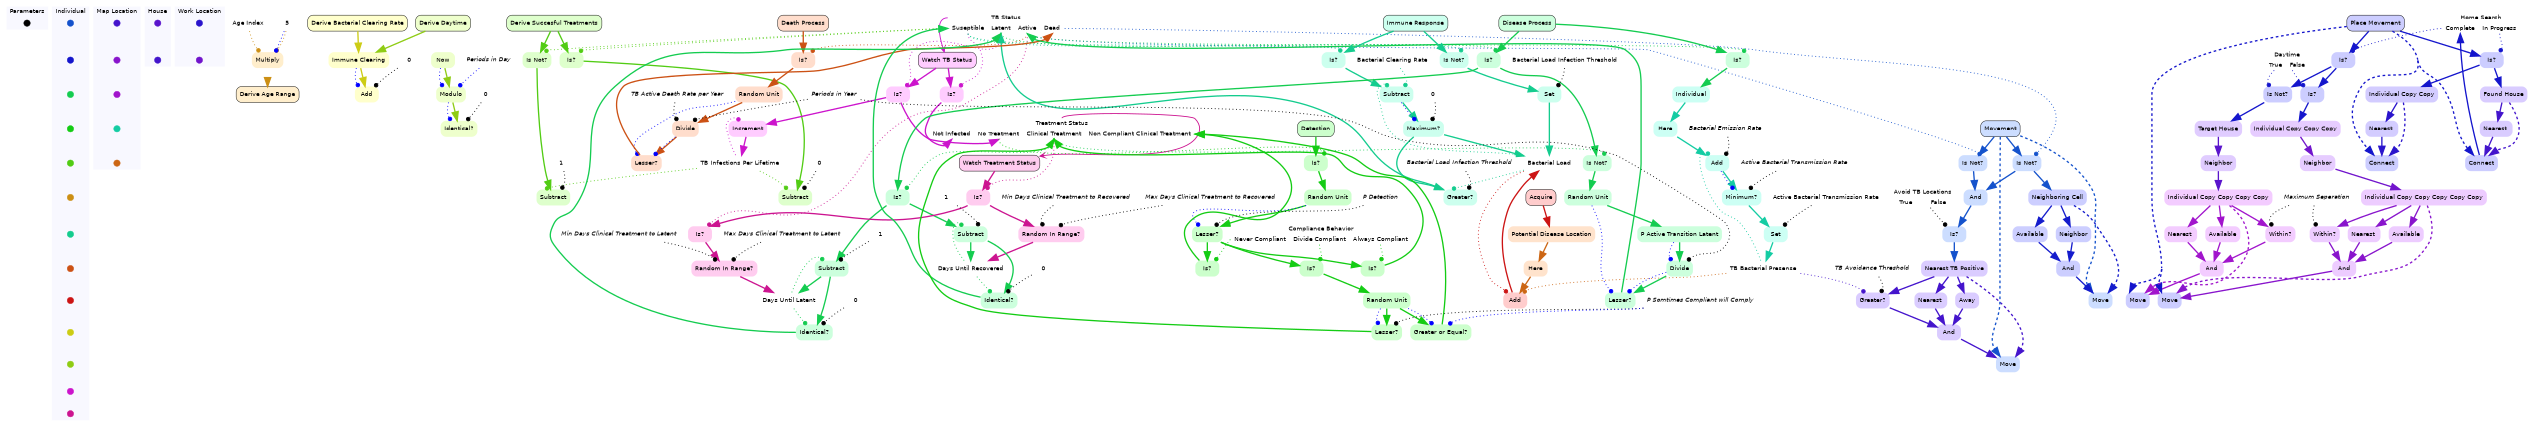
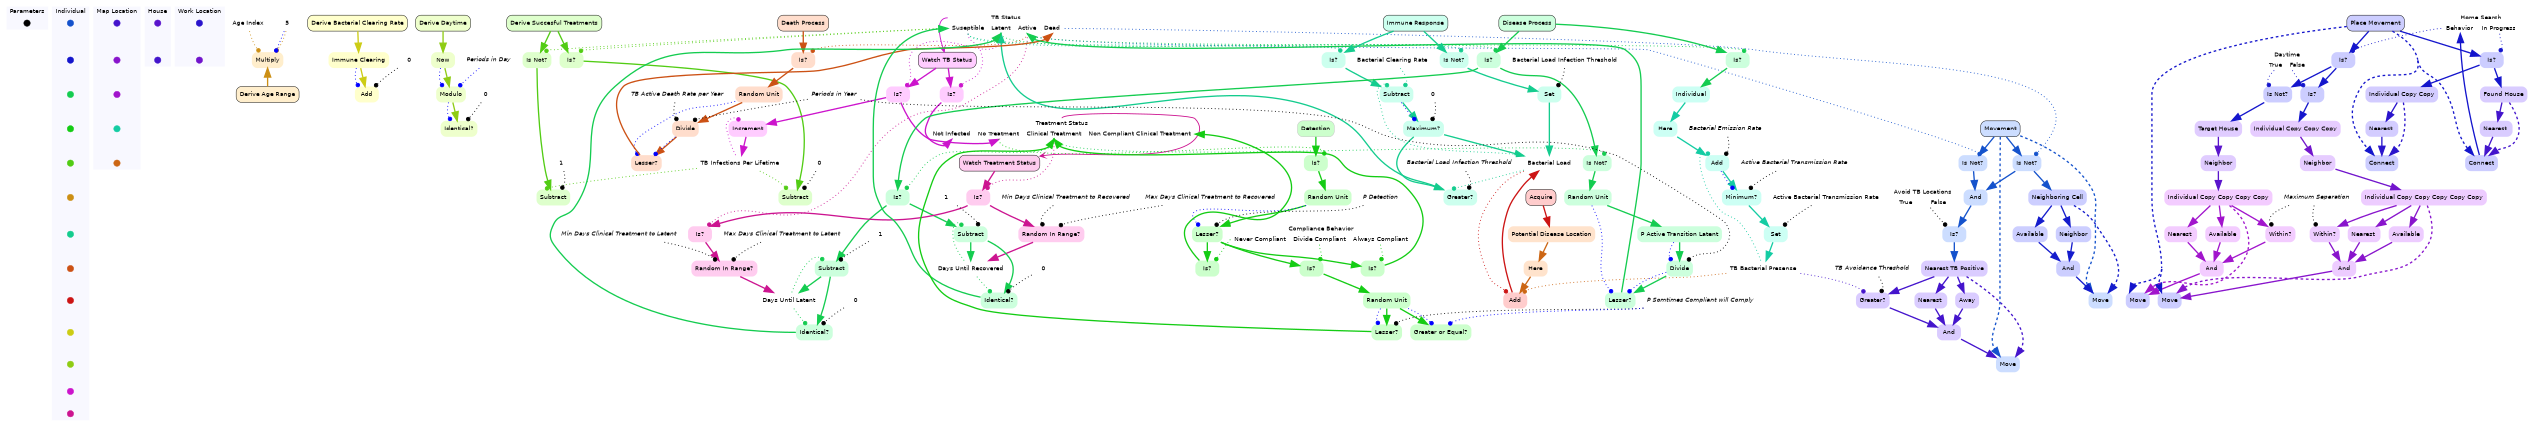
node "Home Search": text "Complete" -> "Behavior"
edge "Derive Daytime" -> "Immune Clearing": now "Derive Daytime" -> "Now"
edge "Multiply" -> "Derive Age Range": reversed
node "Detection": color black -> gray
edge "Greater or Equal?" -> "Treatment Status": removed
